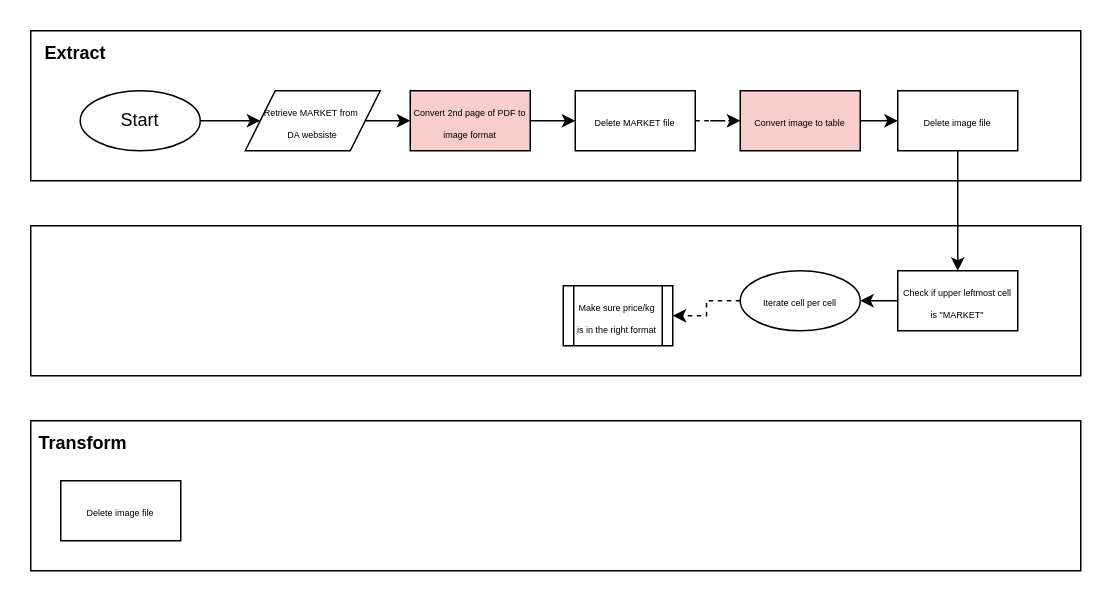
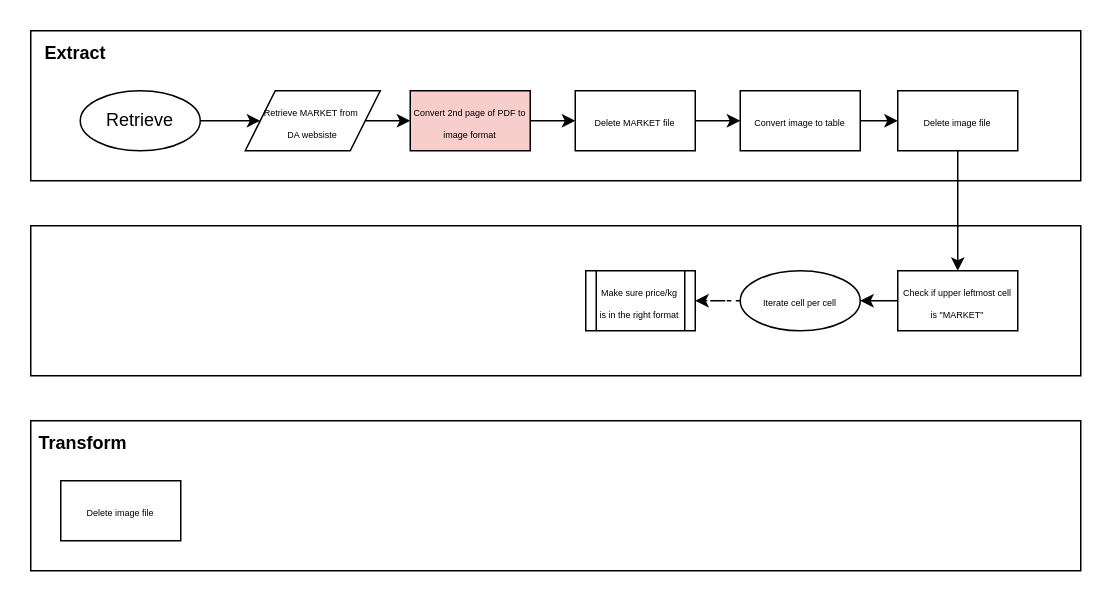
node "Start": label "Start" -> "Retrieve"
edge "Delete MARKET file" -> "Convert image to table": style dashed -> solid
node "Convert image to table": fillcolor #f8cecc -> #ffffff
node "Make sure price/kg is in the right format": moved (618, 316) -> (641, 301)
